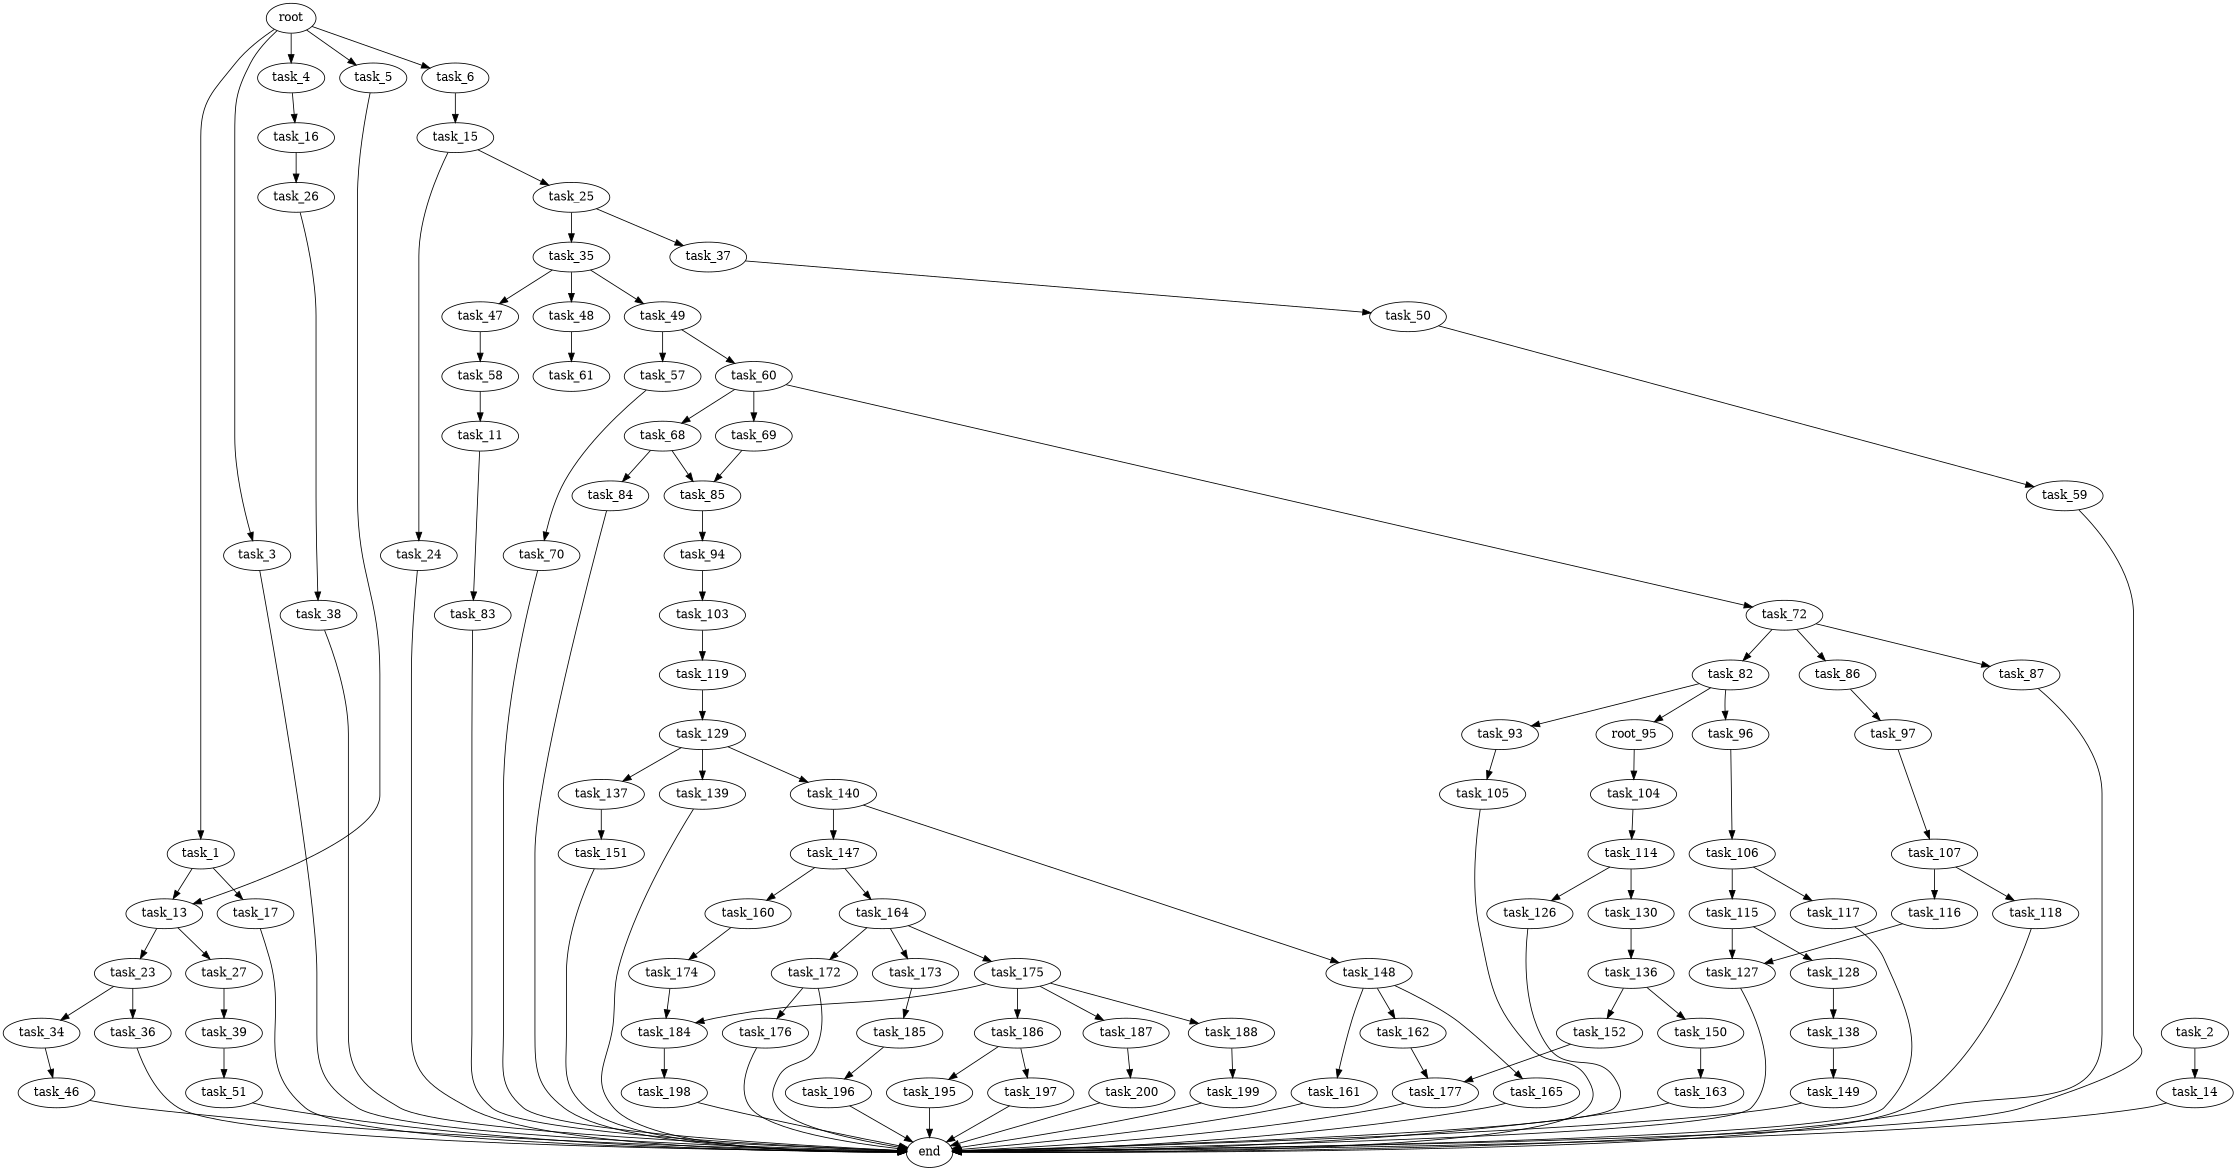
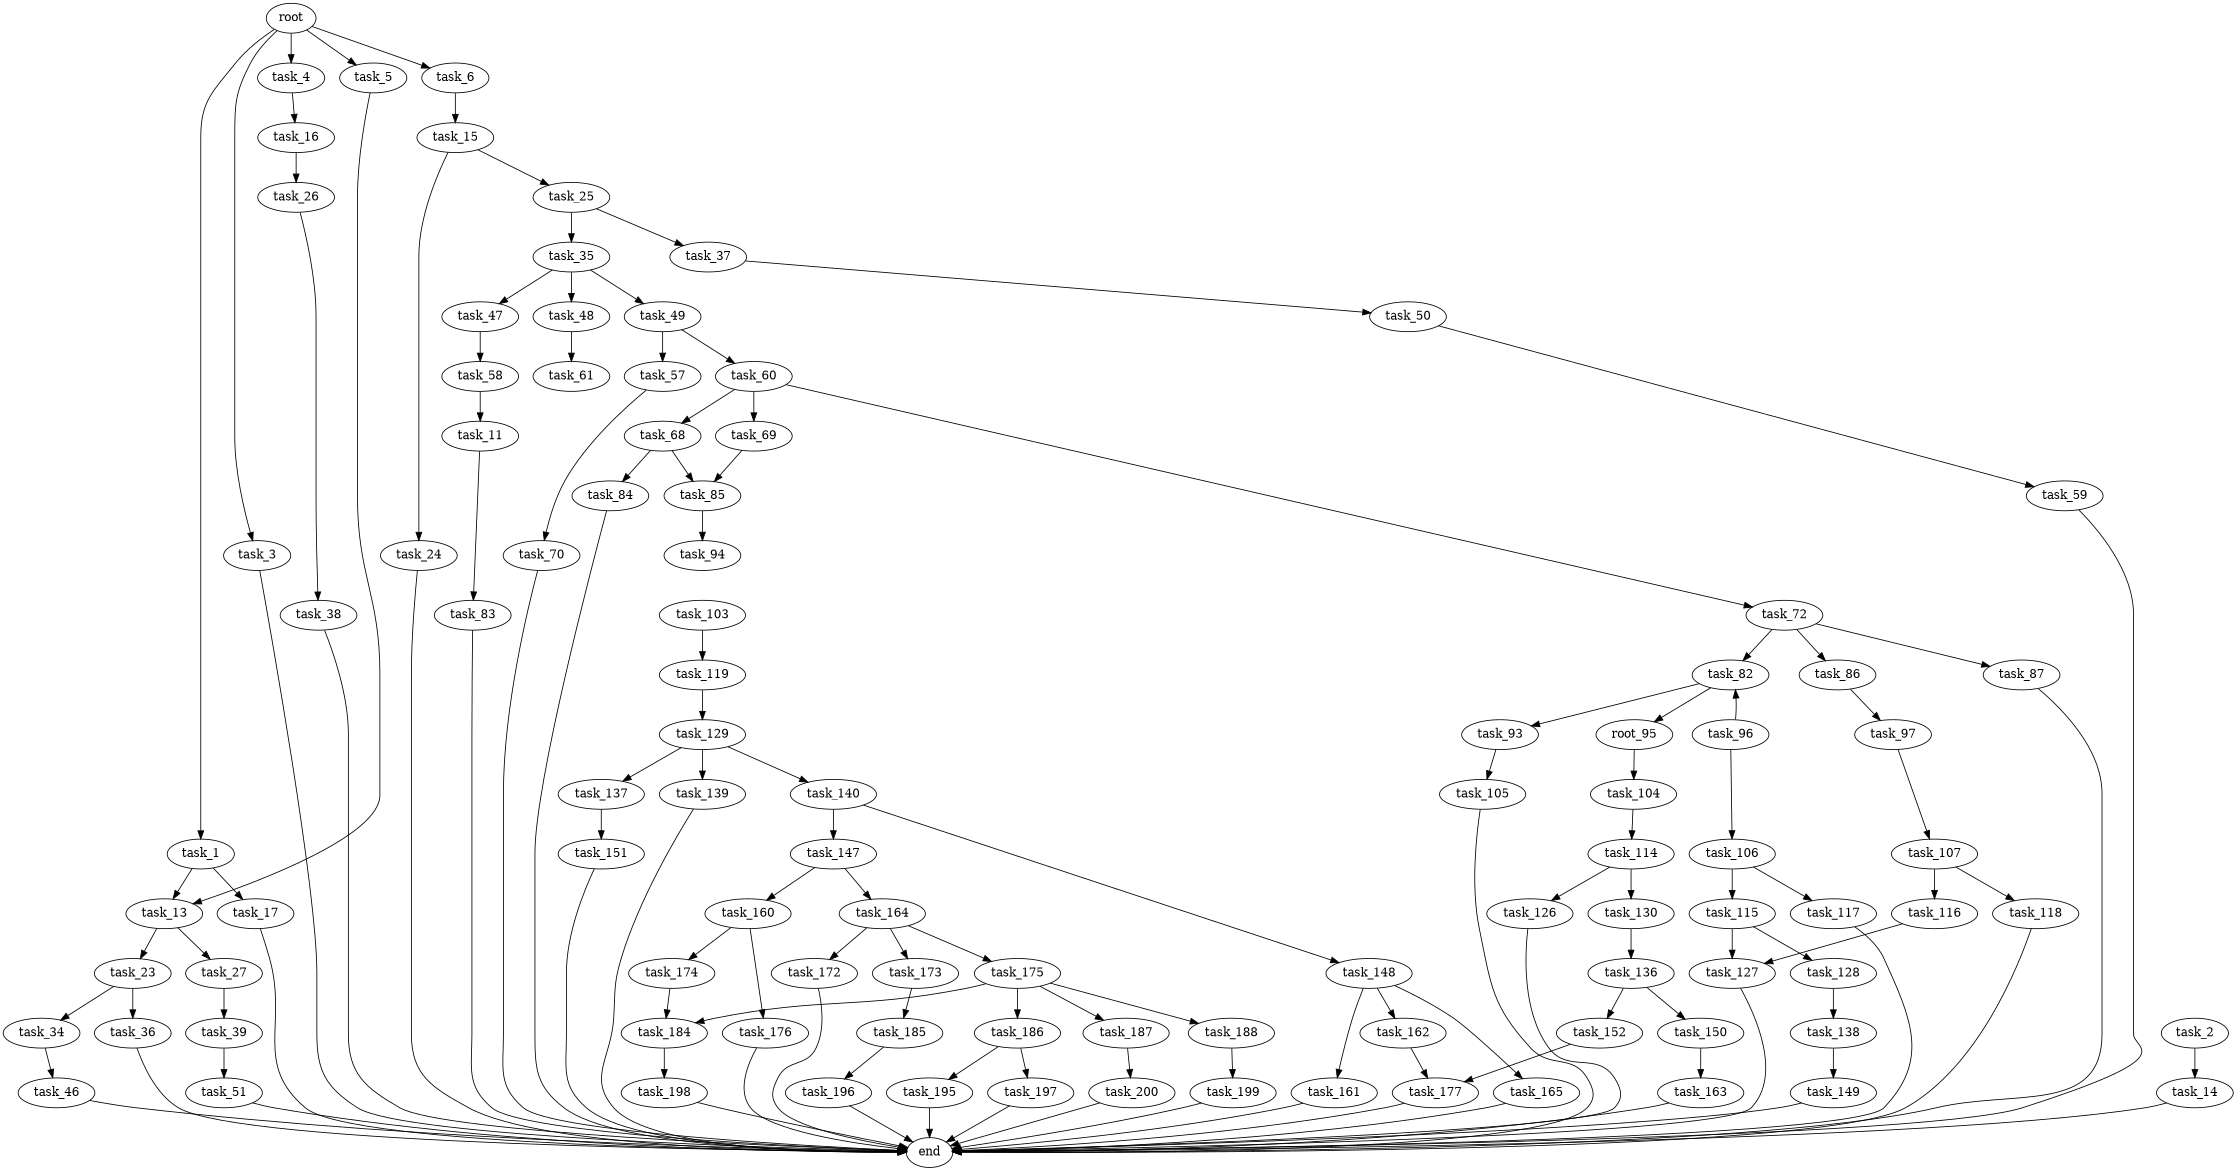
edge "task_94" -> "task_103": removed
edge "task_82" -> "task_96": reversed
edge "task_172" -> "task_176": now "task_160" -> "task_176"
